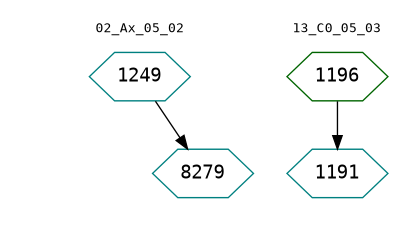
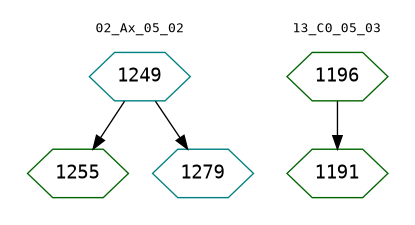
node "1255": added
node "8279": label "8279" -> "1279"
node "1191": color teal -> darkgreen
